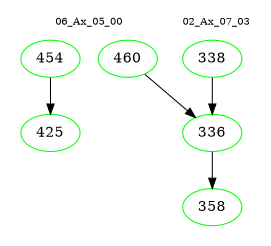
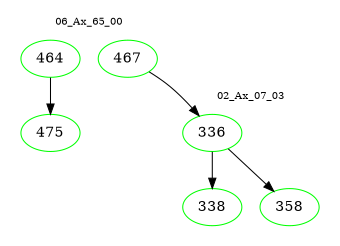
cluster "06_Ax_05_00": label "06_Ax_05_00" -> "06_Ax_65_00"
node "454": label "454" -> "464"
node "460": label "460" -> "467"
edge "338" -> "336": reversed
node "425": label "425" -> "475"
